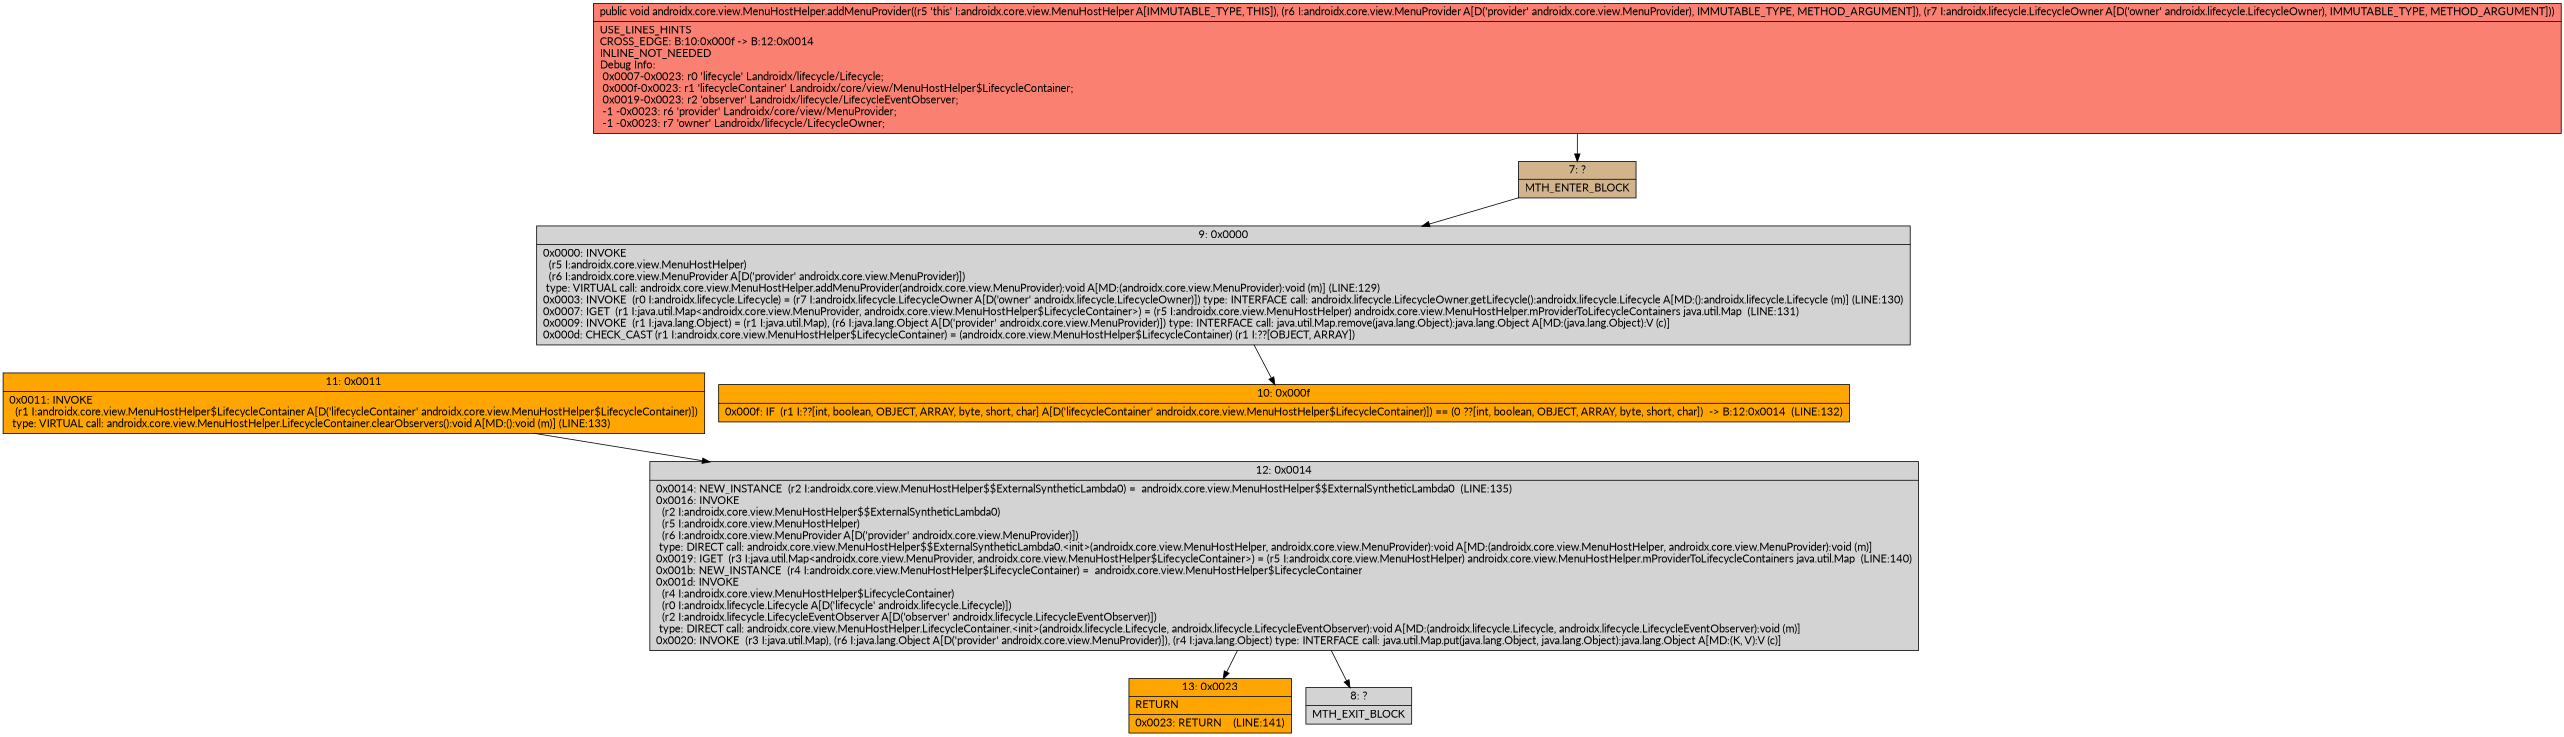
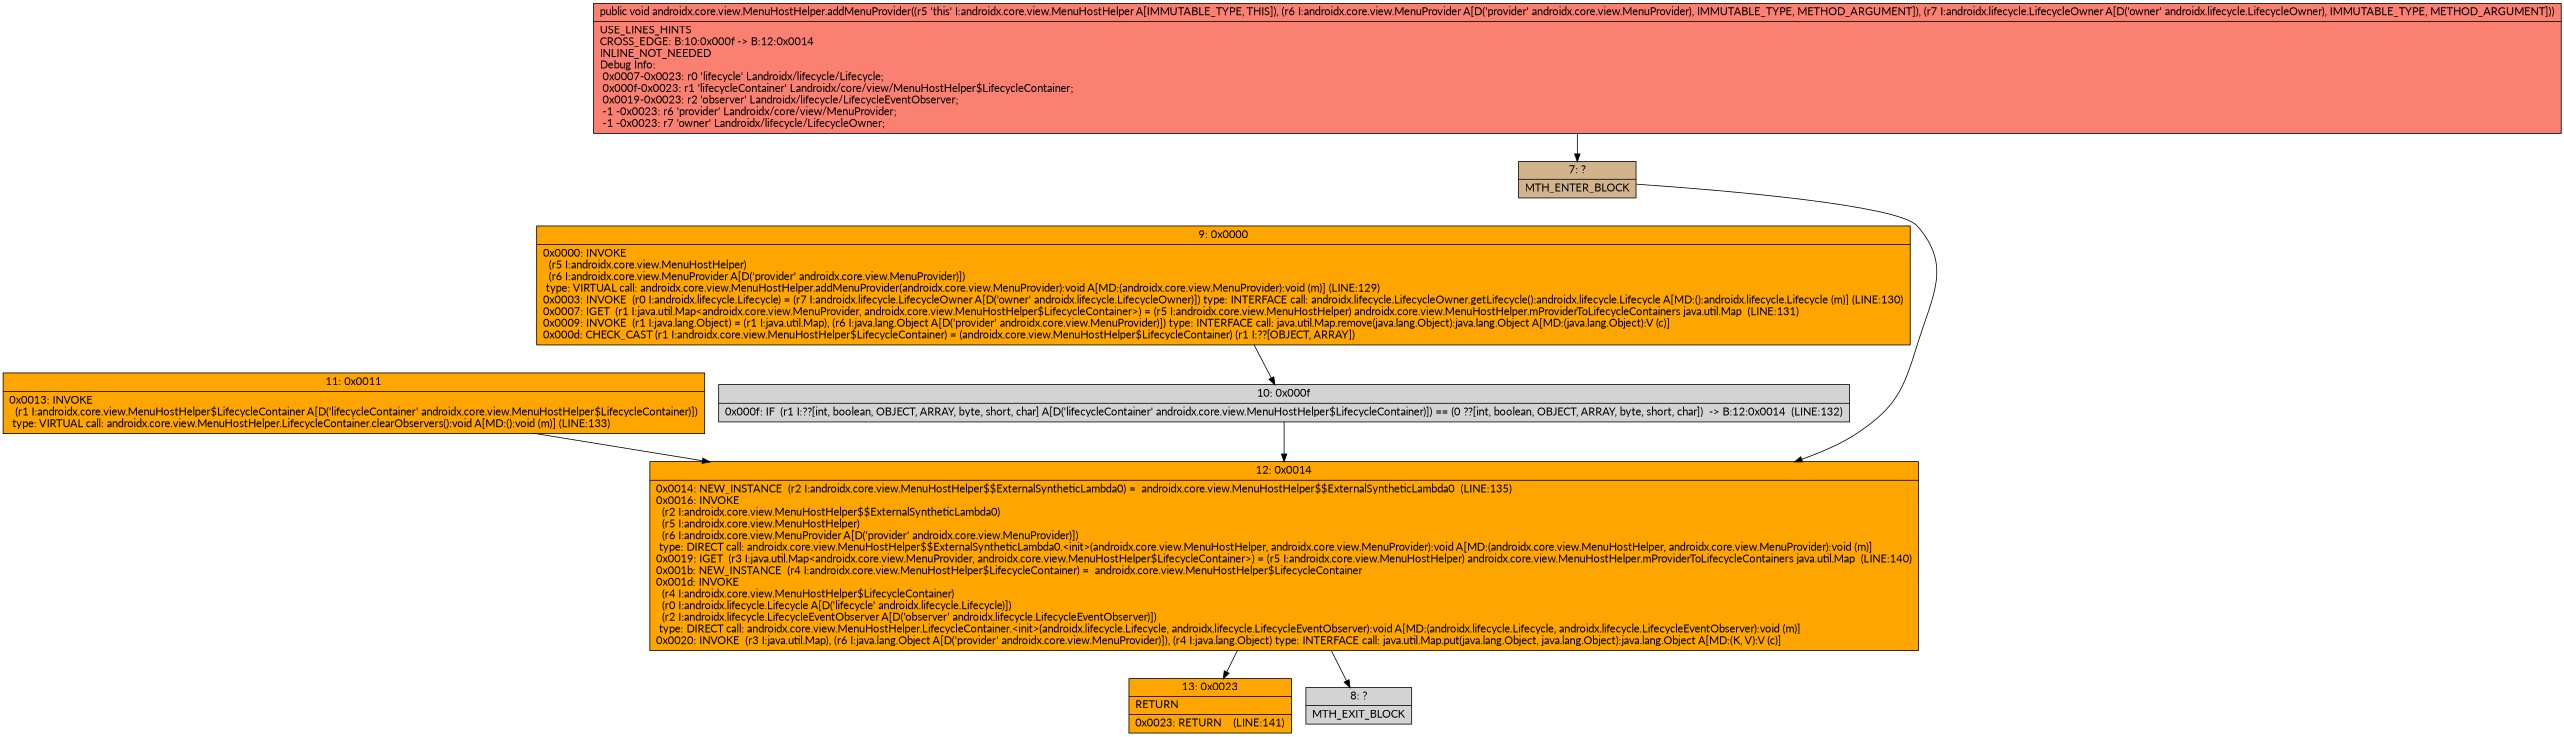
edge "7: ?" -> "9: 0x0000": now "7: ?" -> "12: 0x0014"
node "9: 0x0000": fillcolor lightgrey -> orange
node "11: 0x0011": text "0x0011: INVOKE" -> "0x0013: INVOKE"
node "10: 0x000f": fillcolor orange -> lightgrey
edge "10: 0x000f" -> "12: 0x0014": added
node "12: 0x0014": fillcolor lightgrey -> orange
